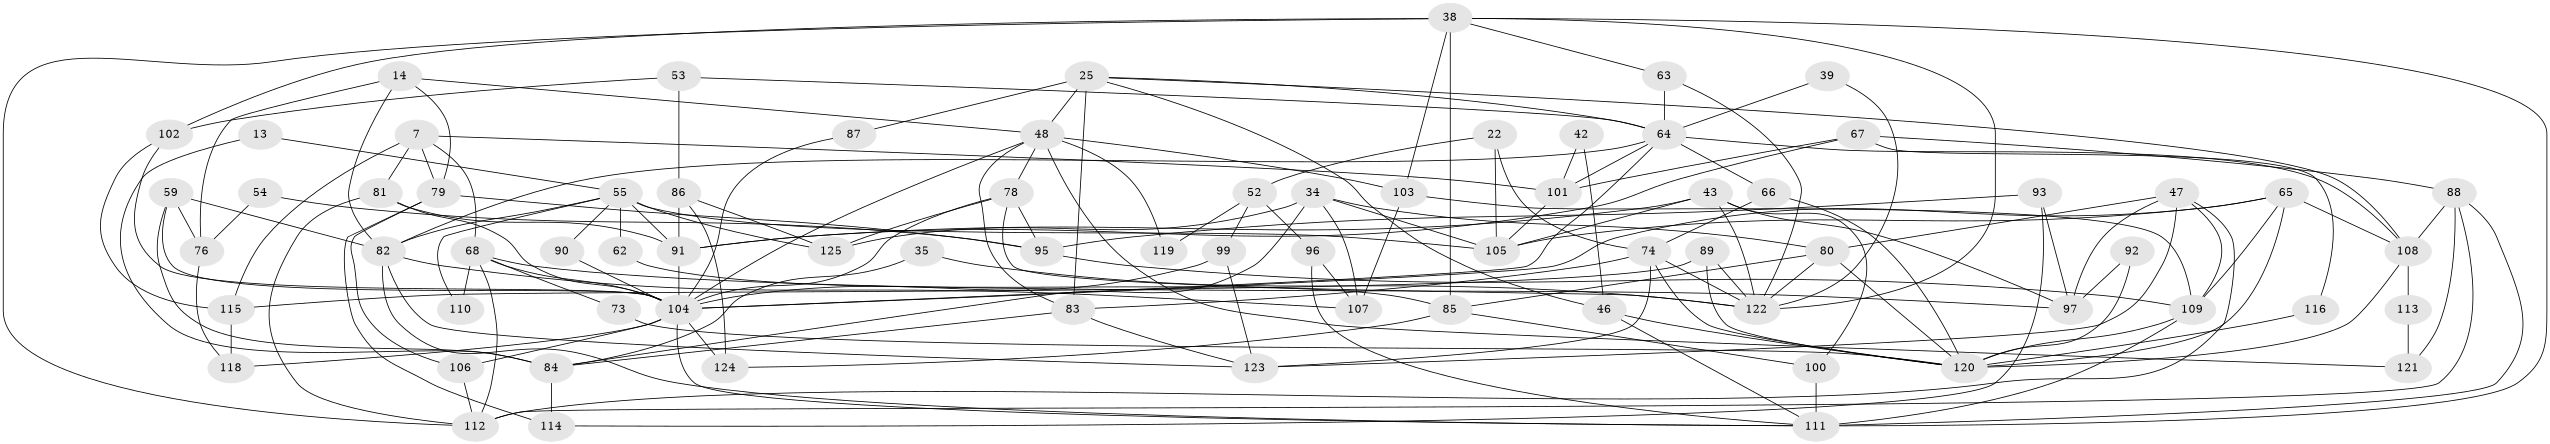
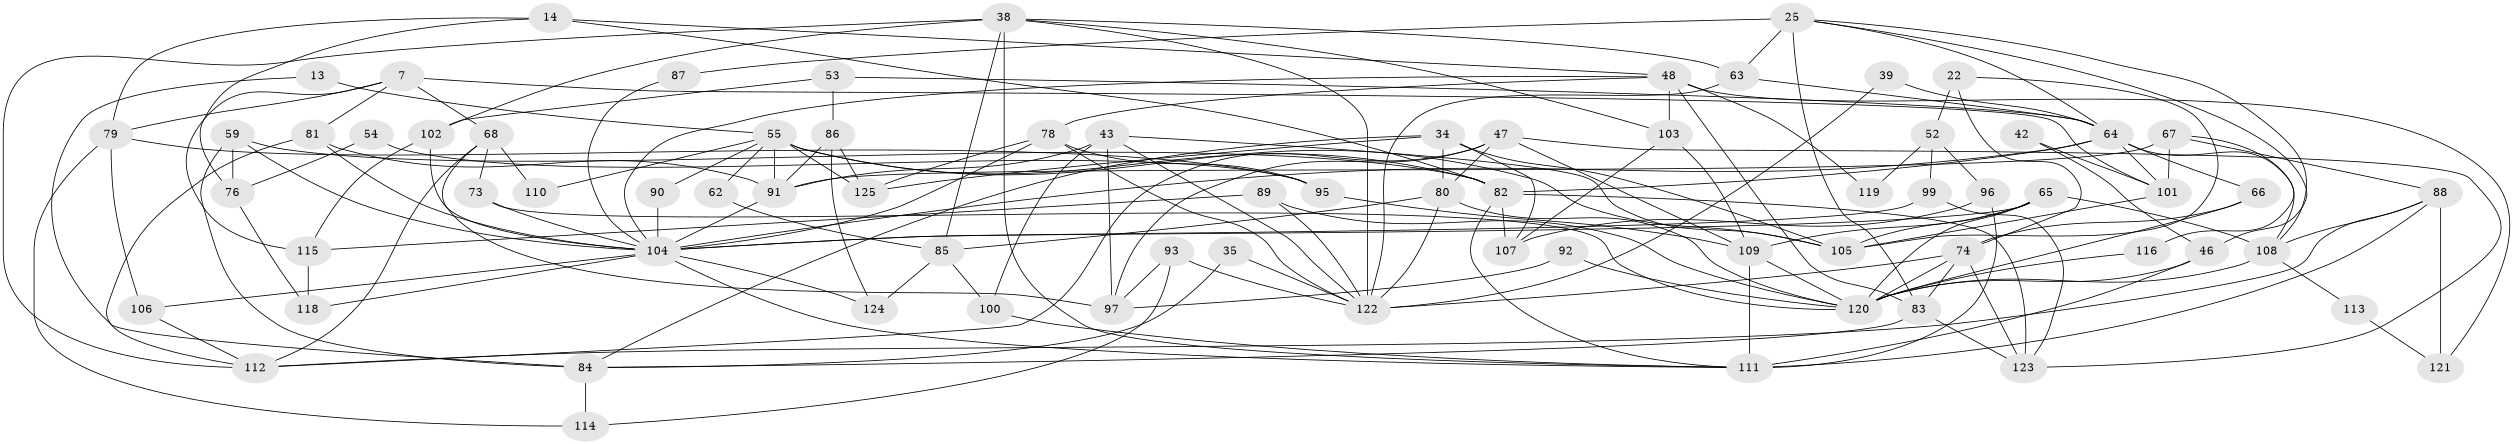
edge "25" -- "48": now "25" -- "63"
edge "93" -- "95": now "93" -- "122"
edge "68" -- "104": now "73" -- "104"
